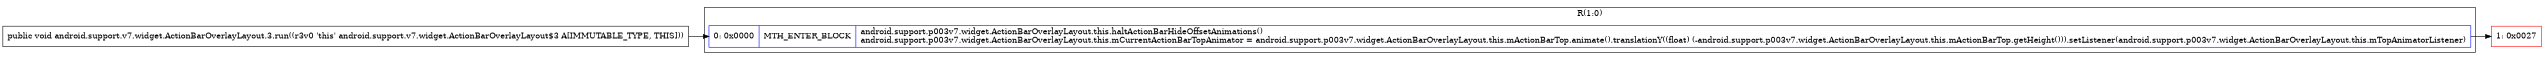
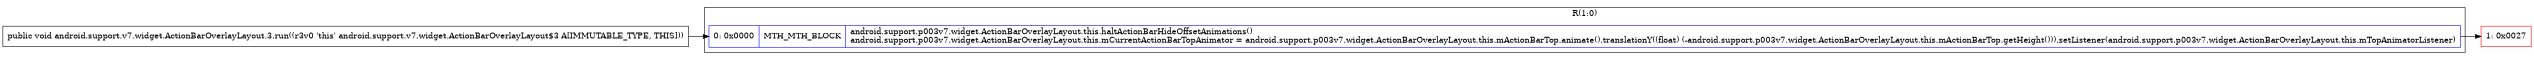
node "0: 0x0000": text "MTH_ENTER_BLOCK" -> "MTH_MTH_BLOCK"
